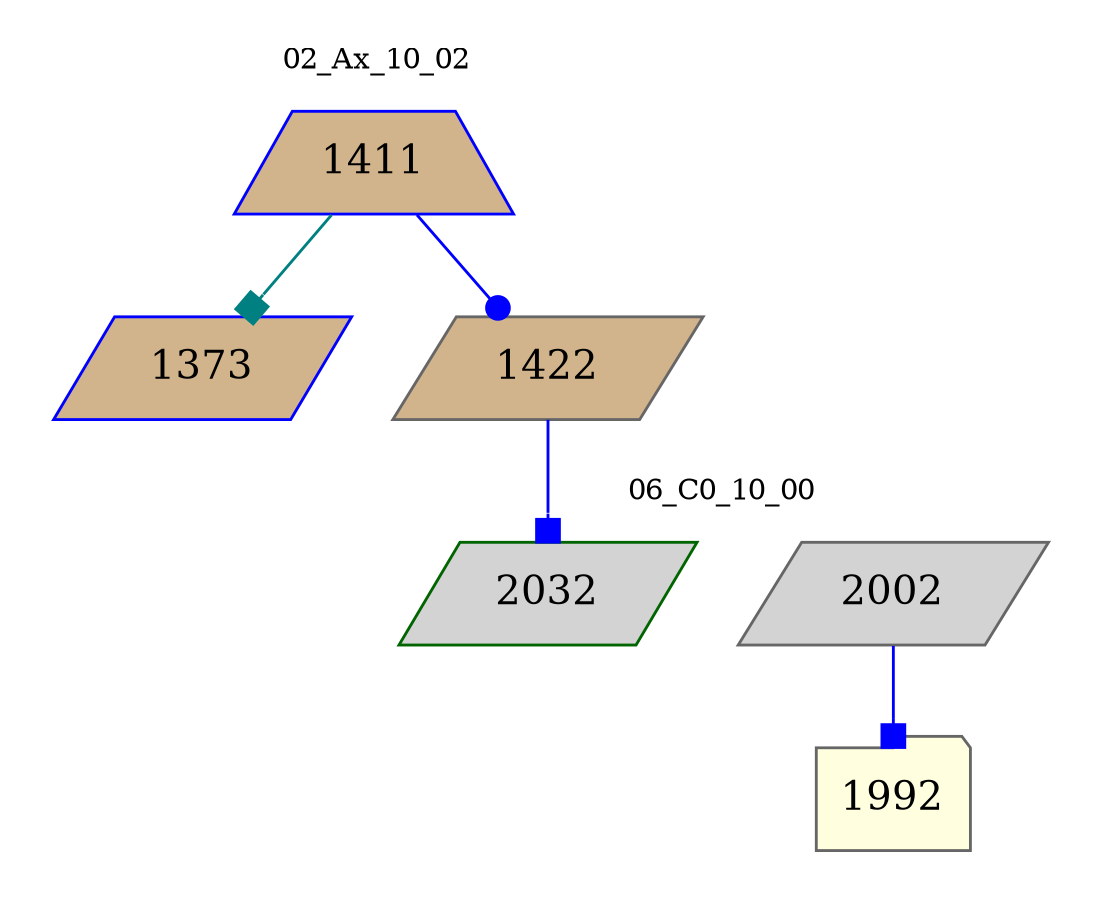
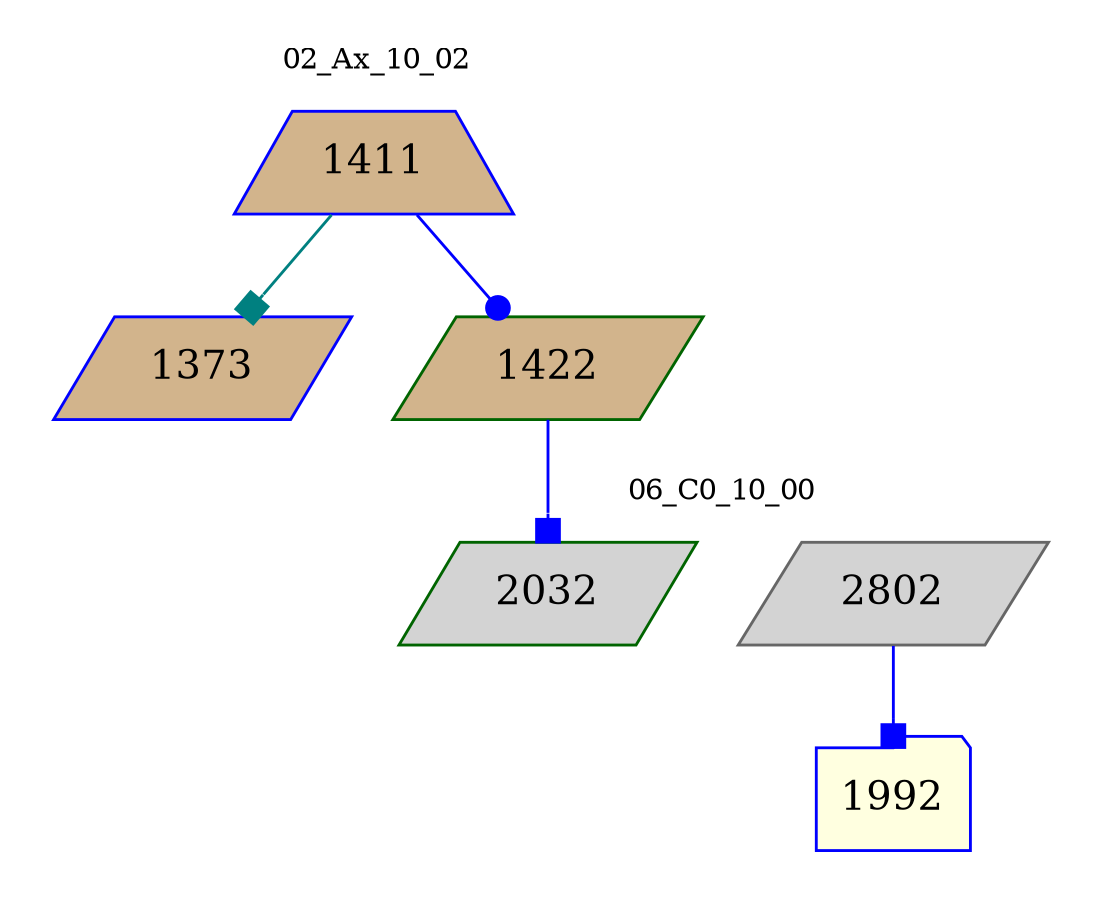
node "1422": color gray40 -> darkgreen
node "2002": label "2002" -> "2802"
node "1992": color gray40 -> blue
